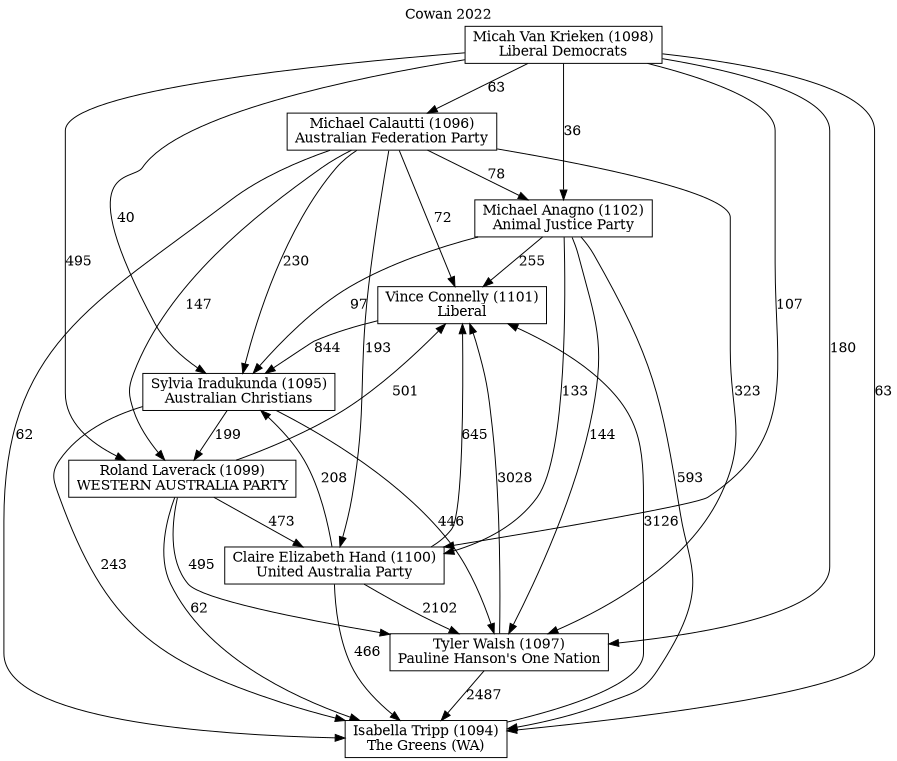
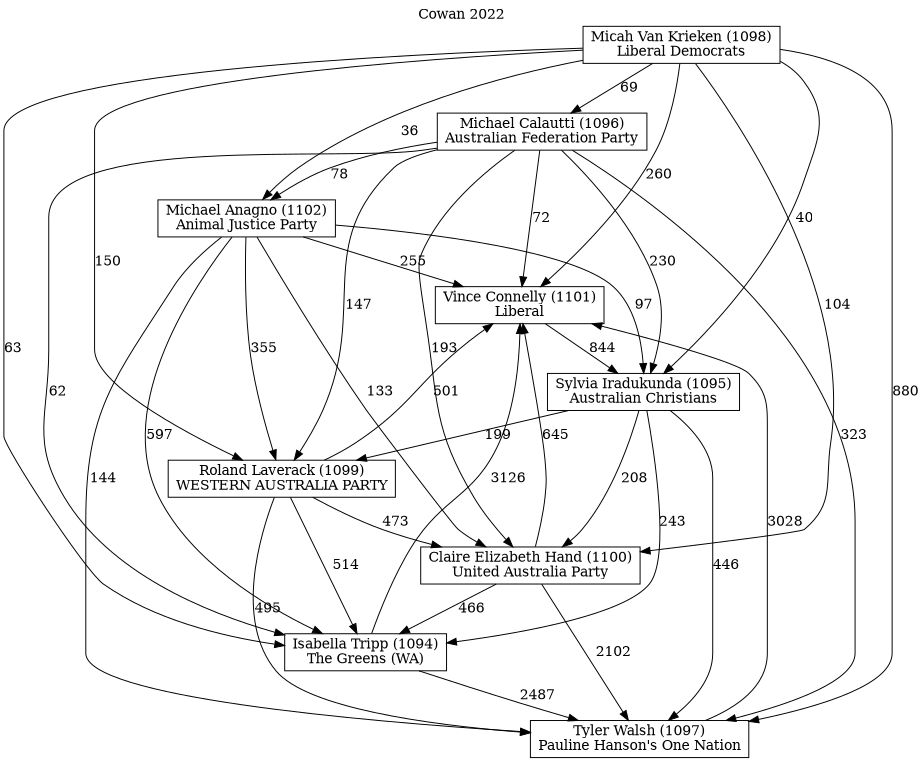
edge "Micah Van Krieken (1098) Liberal Democrats" -> "Michael Calautti (1096) Australian Federation Party": label "63" -> "69"
edge "Micah Van Krieken (1098) Liberal Democrats" -> "Vince Connelly (1101) Liberal": added, label "260"
edge "Micah Van Krieken (1098) Liberal Democrats" -> "Roland Laverack (1099) WESTERN AUSTRALIA PARTY": label "495" -> "150"
edge "Micah Van Krieken (1098) Liberal Democrats" -> "Claire Elizabeth Hand (1100) United Australia Party": label "107" -> "104"
edge "Michael Anagno (1102) Animal Justice Party" -> "Roland Laverack (1099) WESTERN AUSTRALIA PARTY": added, label "355"
edge "Micah Van Krieken (1098) Liberal Democrats" -> "Tyler Walsh (1097) Pauline Hanson's One Nation": label "180" -> "880"
edge "Claire Elizabeth Hand (1100) United Australia Party" -> "Sylvia Iradukunda (1095) Australian Christians": reversed
edge "Michael Anagno (1102) Animal Justice Party" -> "Isabella Tripp (1094) The Greens (WA)": label "593" -> "597"
edge "Roland Laverack (1099) WESTERN AUSTRALIA PARTY" -> "Isabella Tripp (1094) The Greens (WA)": label "62" -> "514"
edge "Tyler Walsh (1097) Pauline Hanson's One Nation" -> "Isabella Tripp (1094) The Greens (WA)": reversed
